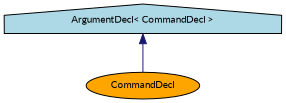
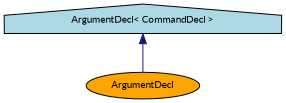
node "CommandDecl": label "CommandDecl" -> "ArgumentDecl"
